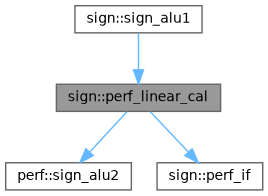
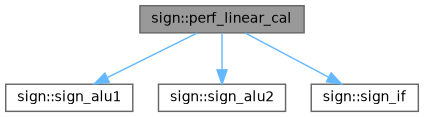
edge "sign::sign_alu1" -> "sign::perf_linear_cal": reversed
node "perf::sign_alu2": label "perf::sign_alu2" -> "sign::sign_alu2"
node "sign::perf_if": label "sign::perf_if" -> "sign::sign_if"
